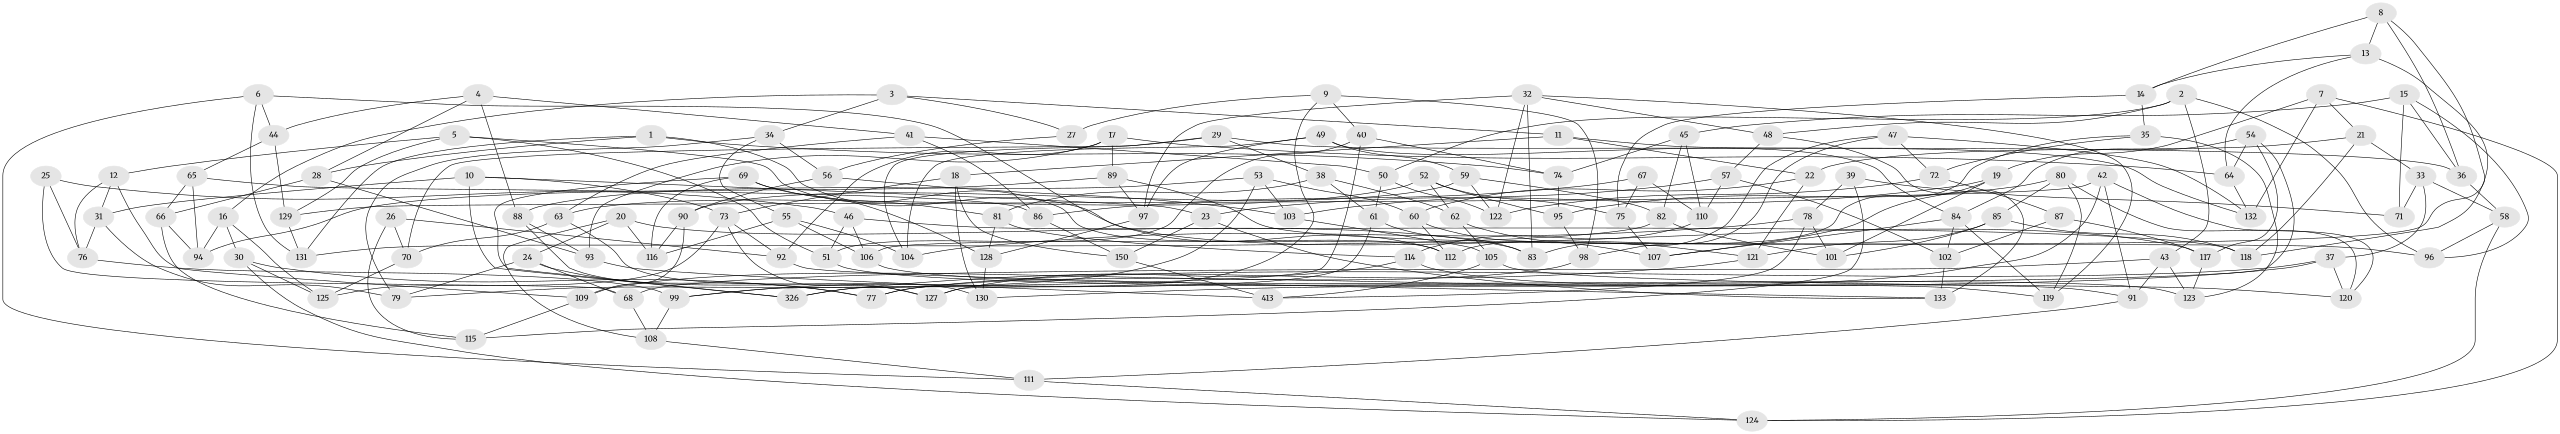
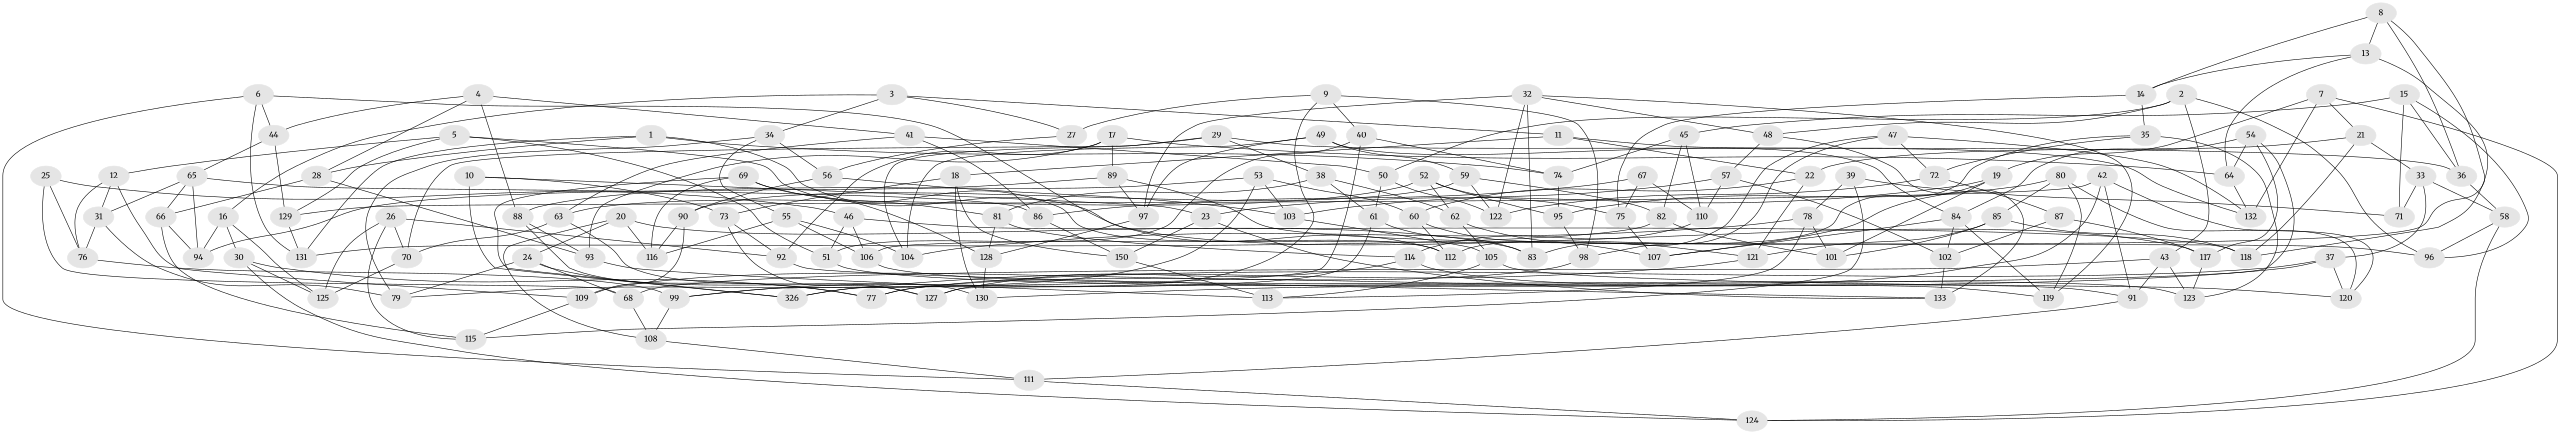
edge "10" -- "31": now "65" -- "31"
edge "73" -- "125": now "26" -- "125"
node "413": label "413" -> "113"
